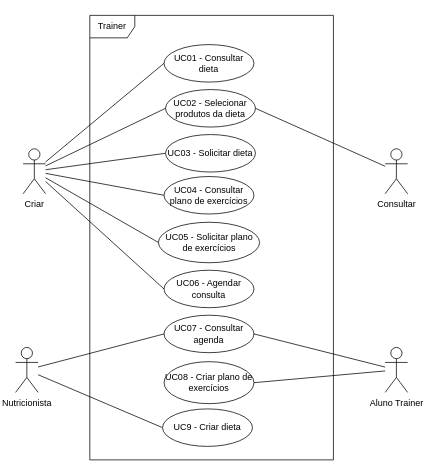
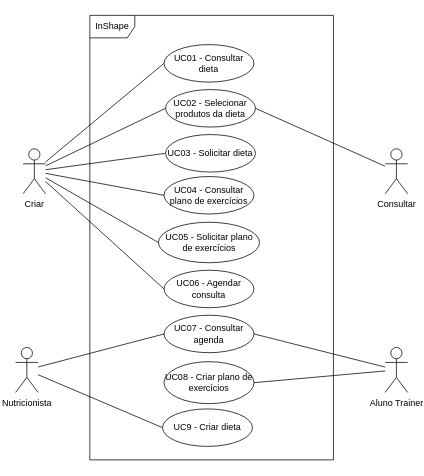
node "Trainer": label "Trainer" -> "InShape"
